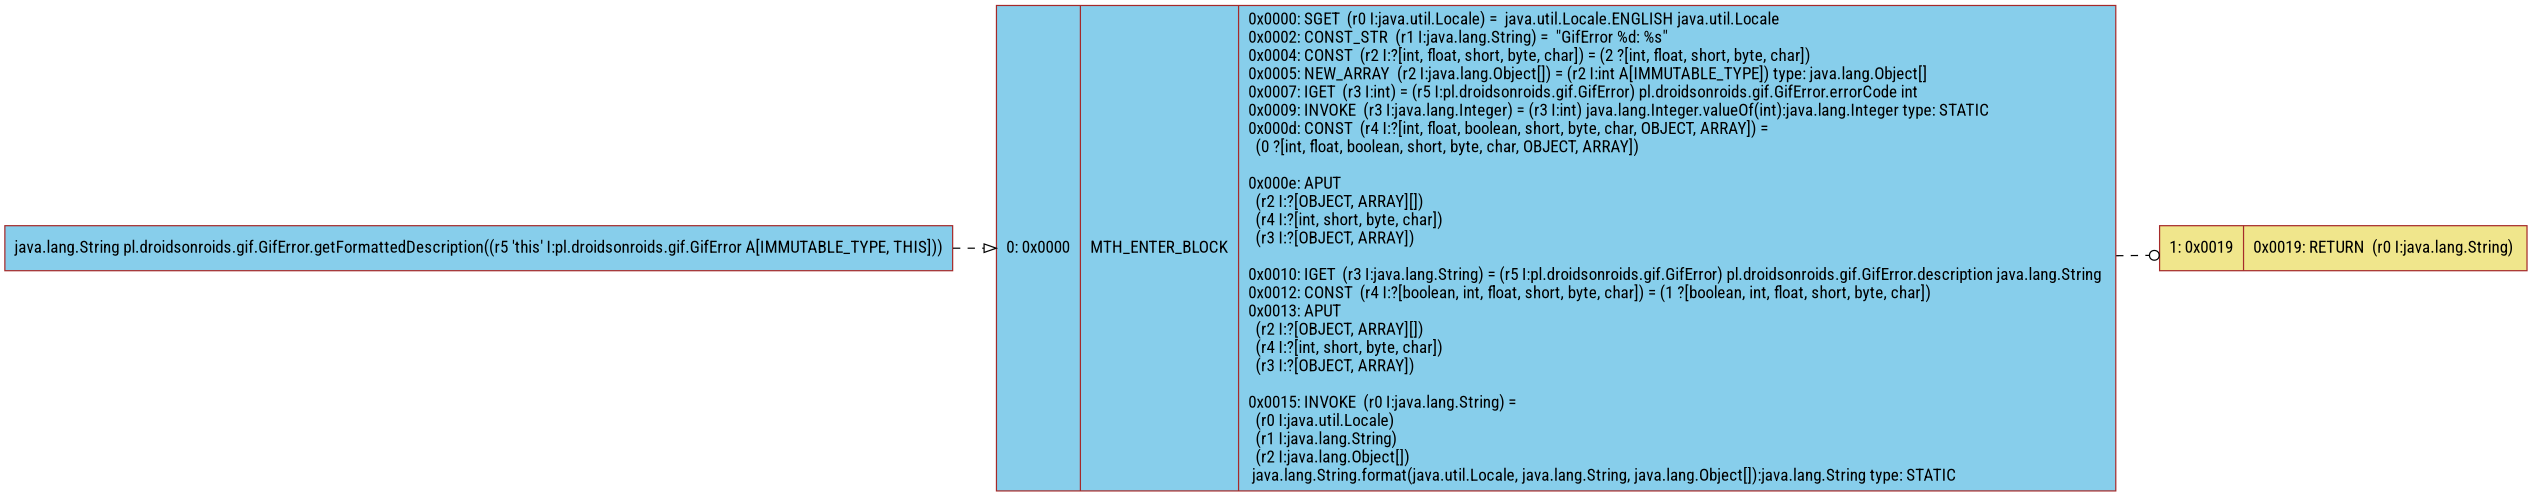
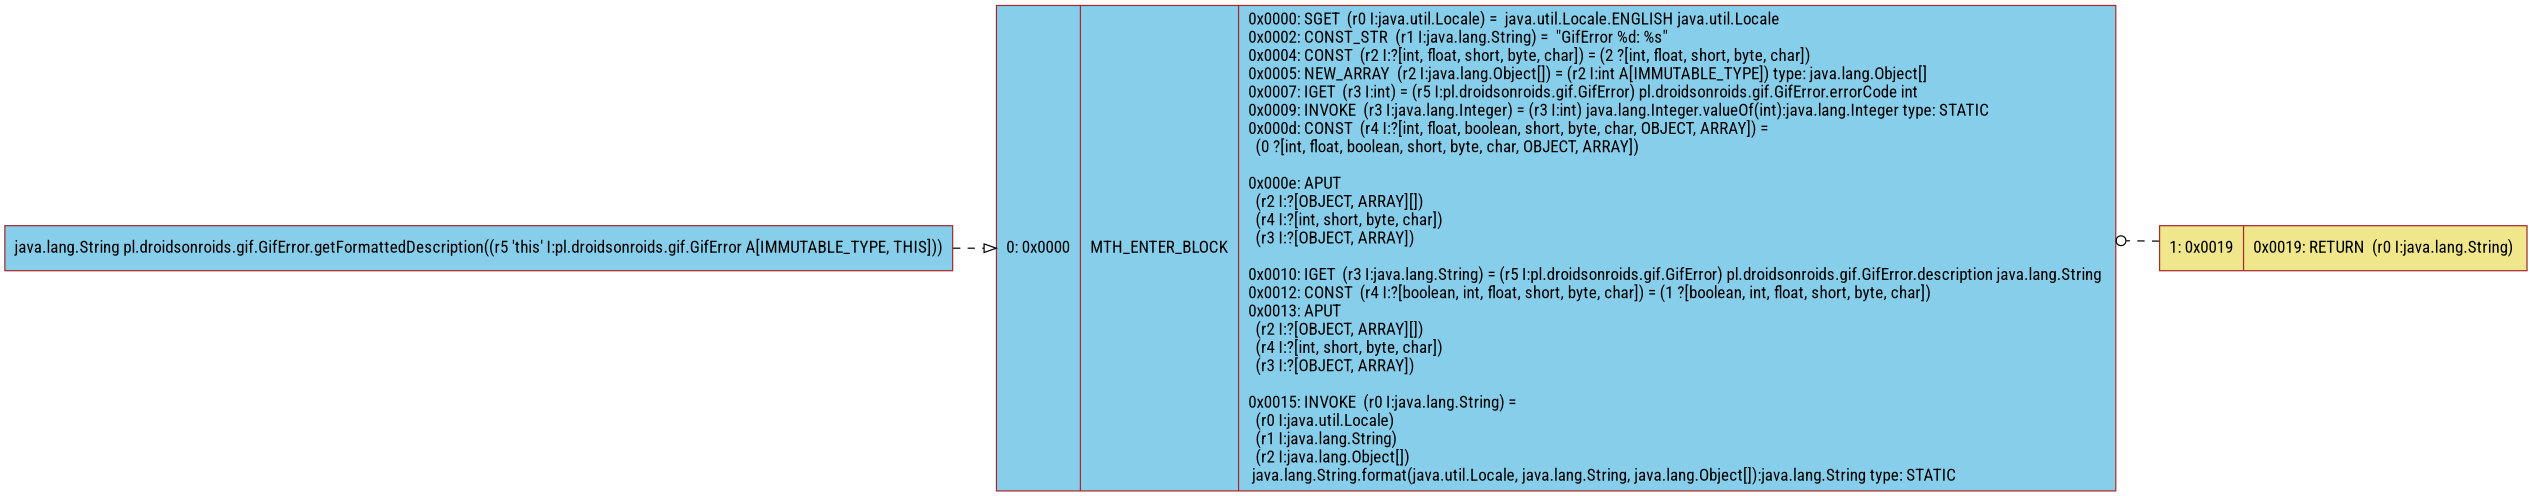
edge "0: 0x0000" -> "1: 0x0019": reversed
